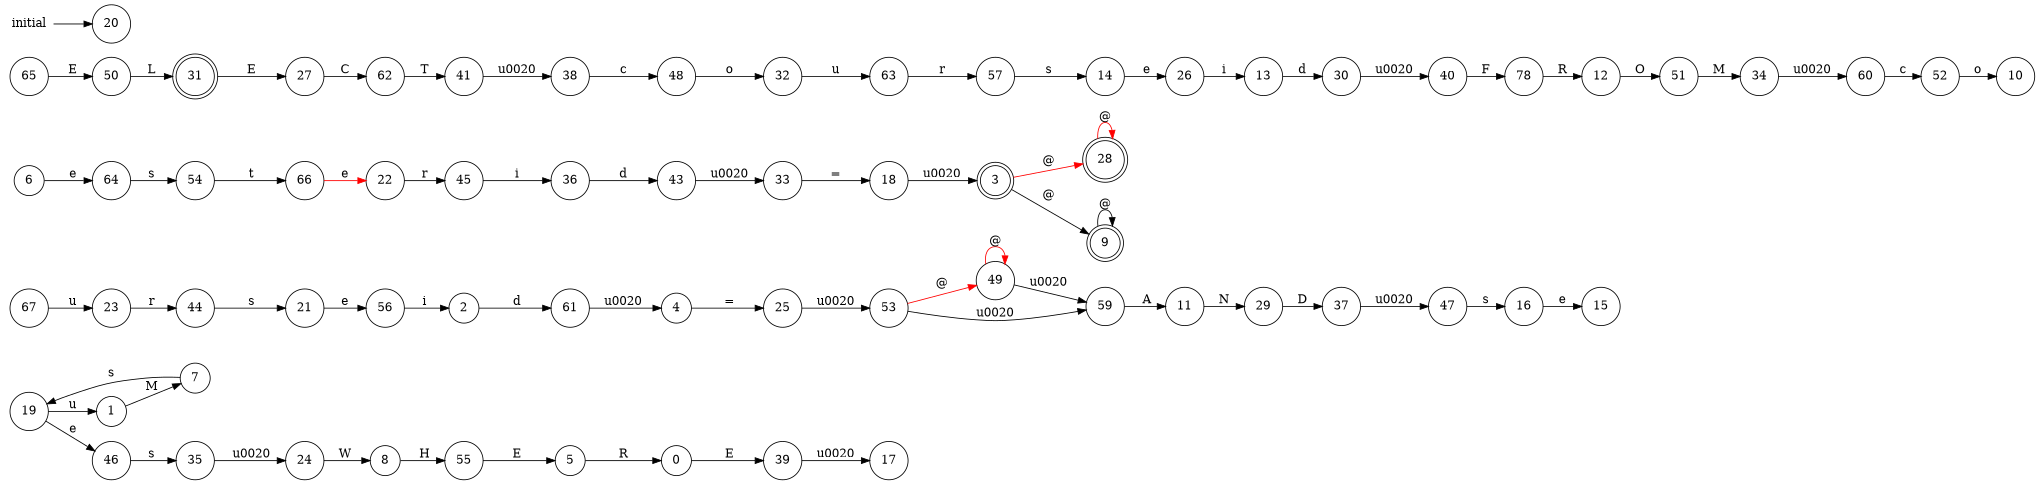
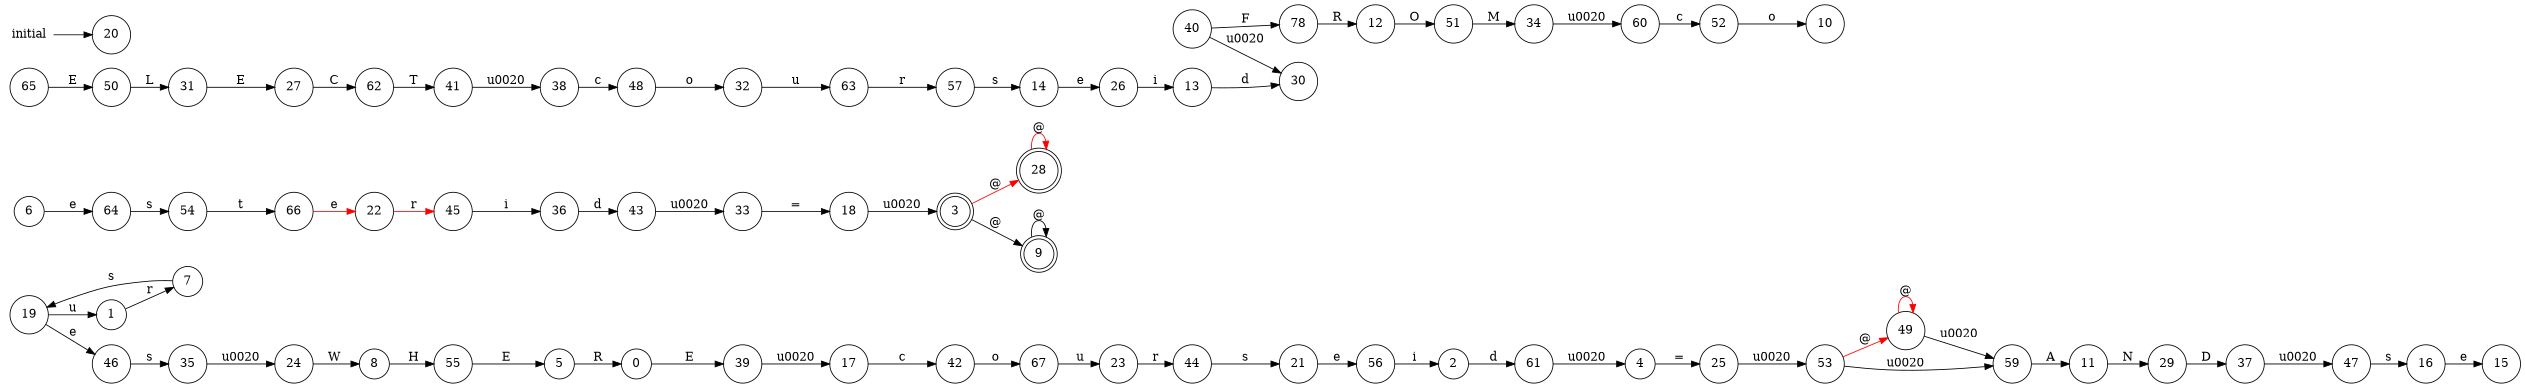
node "31": shape doublecircle -> circle
edge "30" -> "40": reversed
edge "22" -> "45": color black -> red
node "42": added
edge "1" -> "7": label "M" -> "r"
